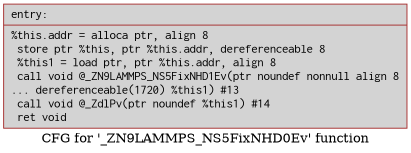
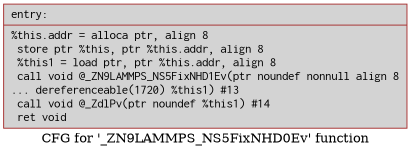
node "entry:": text "store ptr %this, ptr %this.addr, dereferenceable 8" -> "store ptr %this, ptr %this.addr, align 8"
